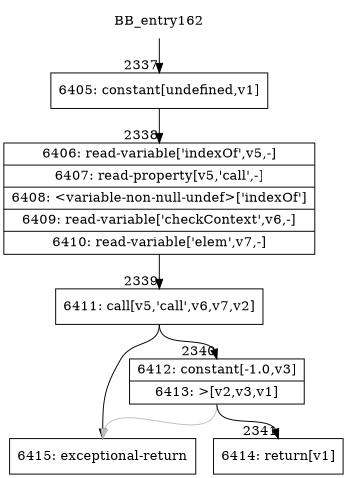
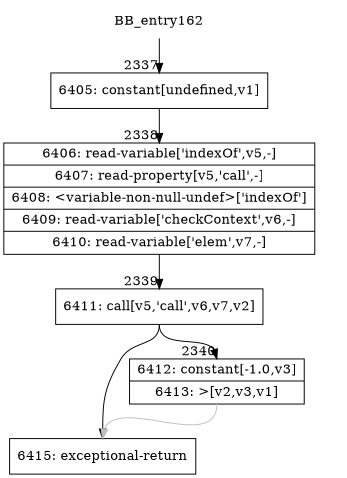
node "6414: return[v1]": removed
